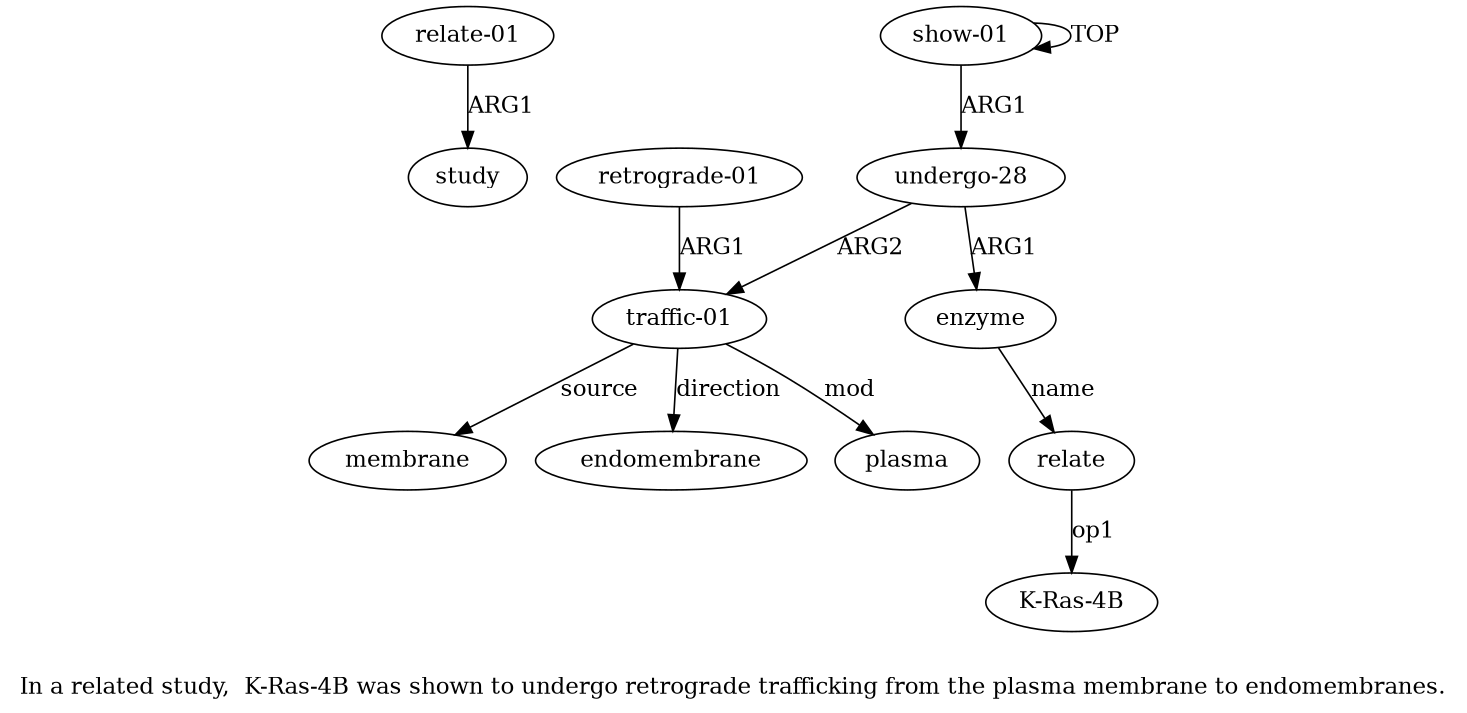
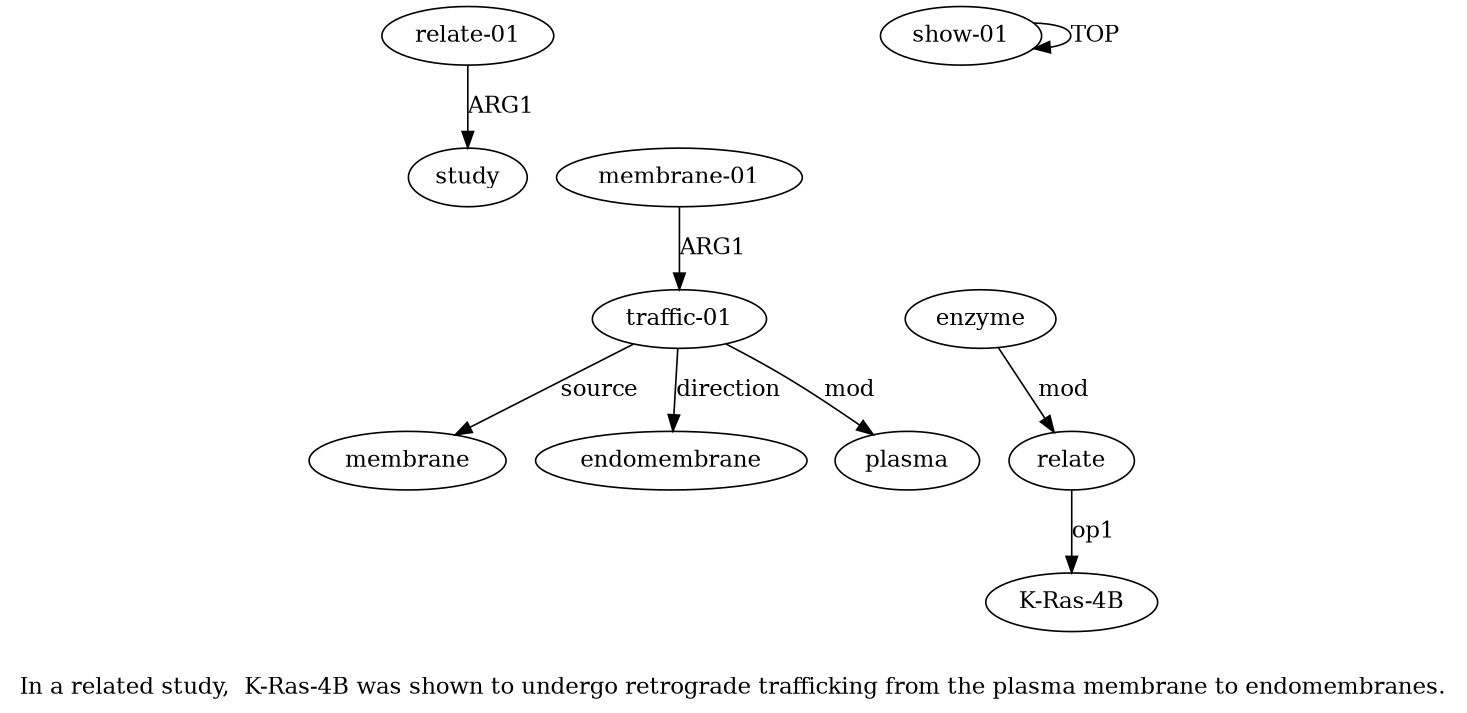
node "retrograde-01": label "retrograde-01" -> "membrane-01"
node "undergo-28": removed
edge "enzyme" -> "relate": label "name" -> "mod"
